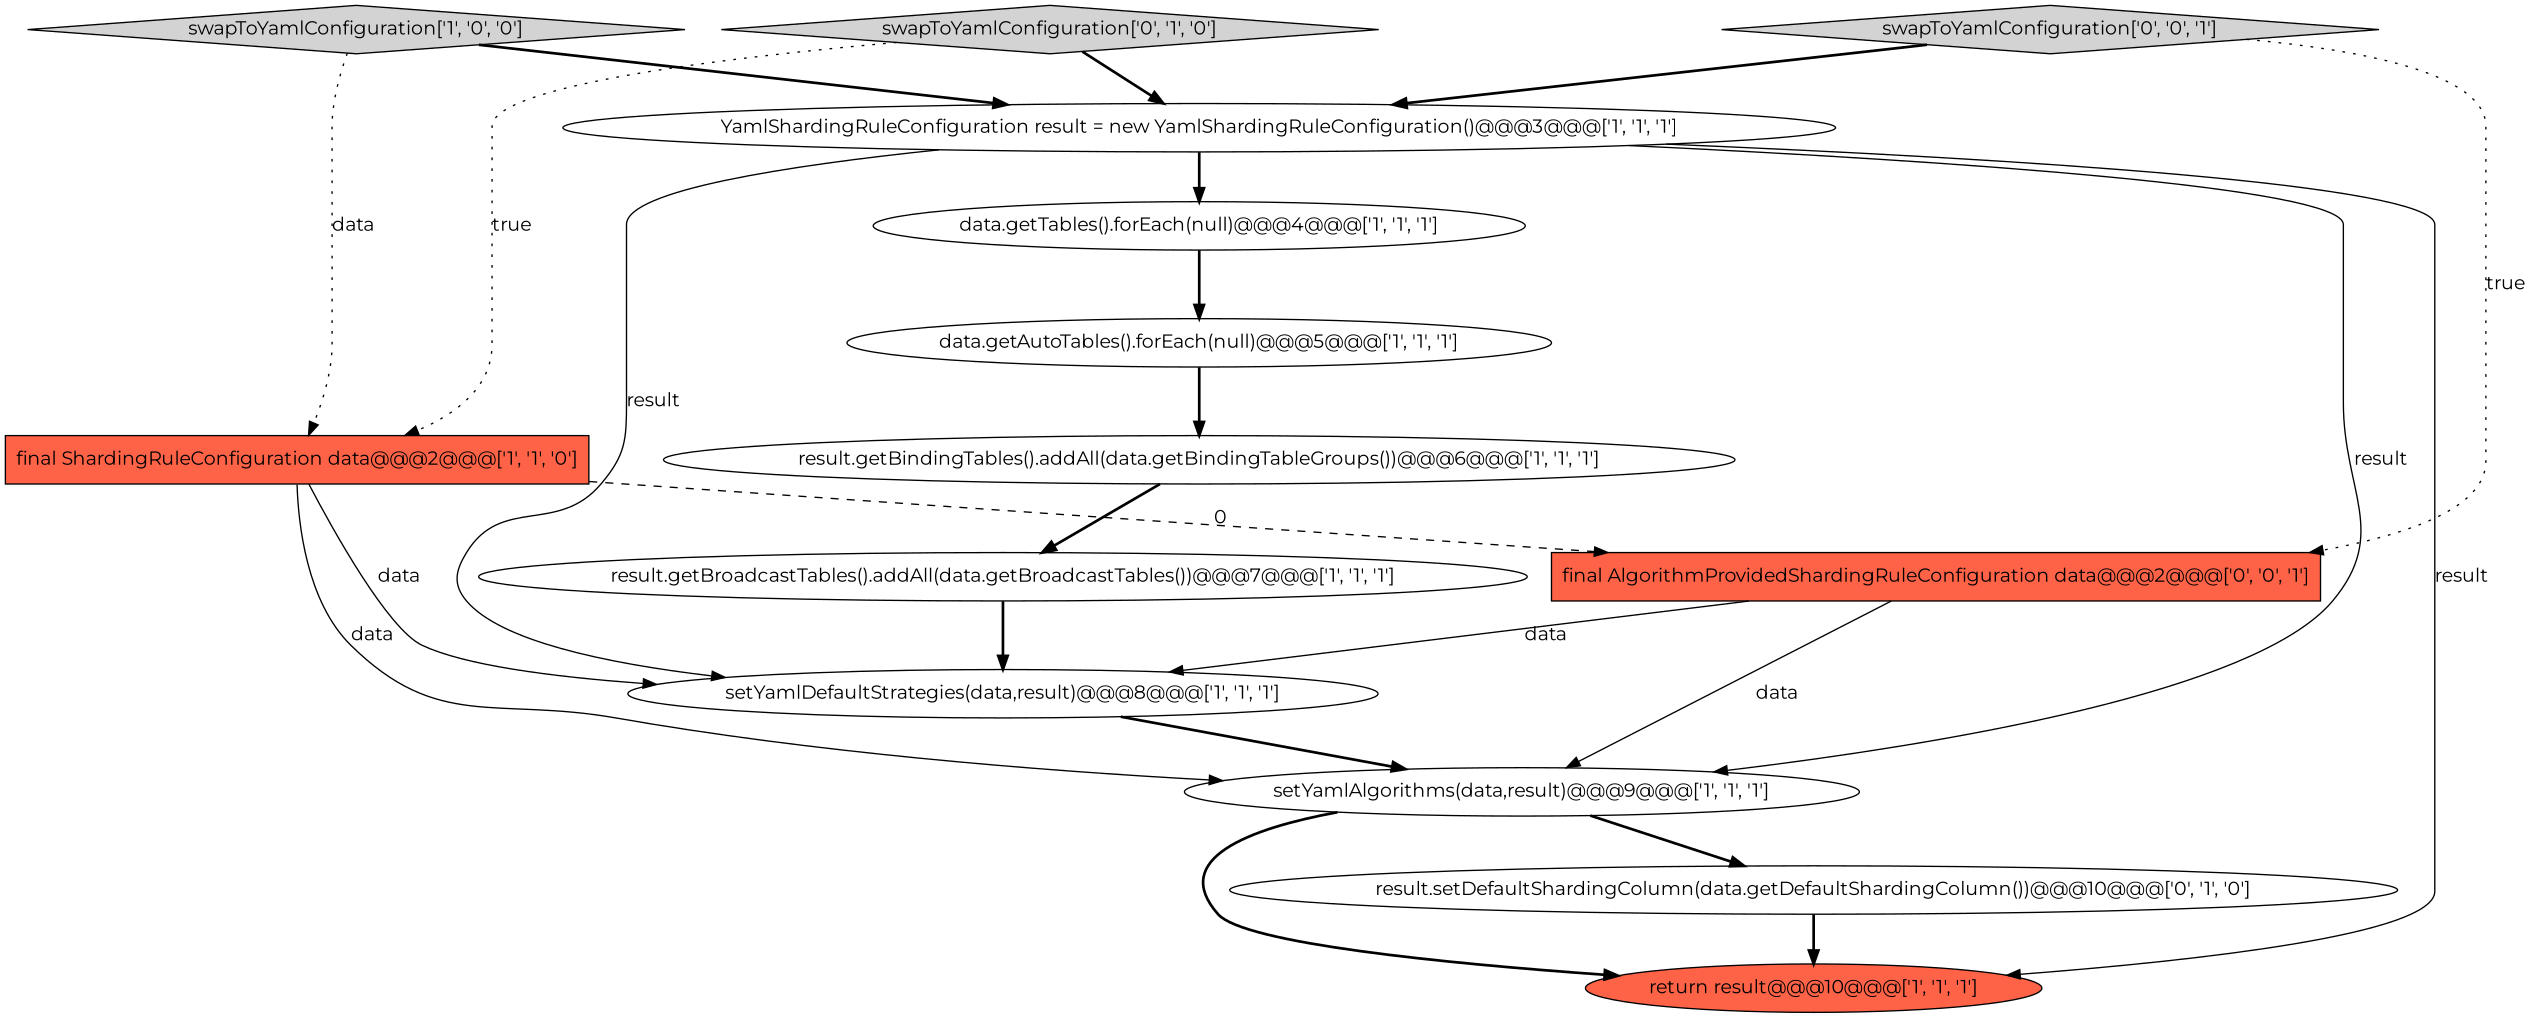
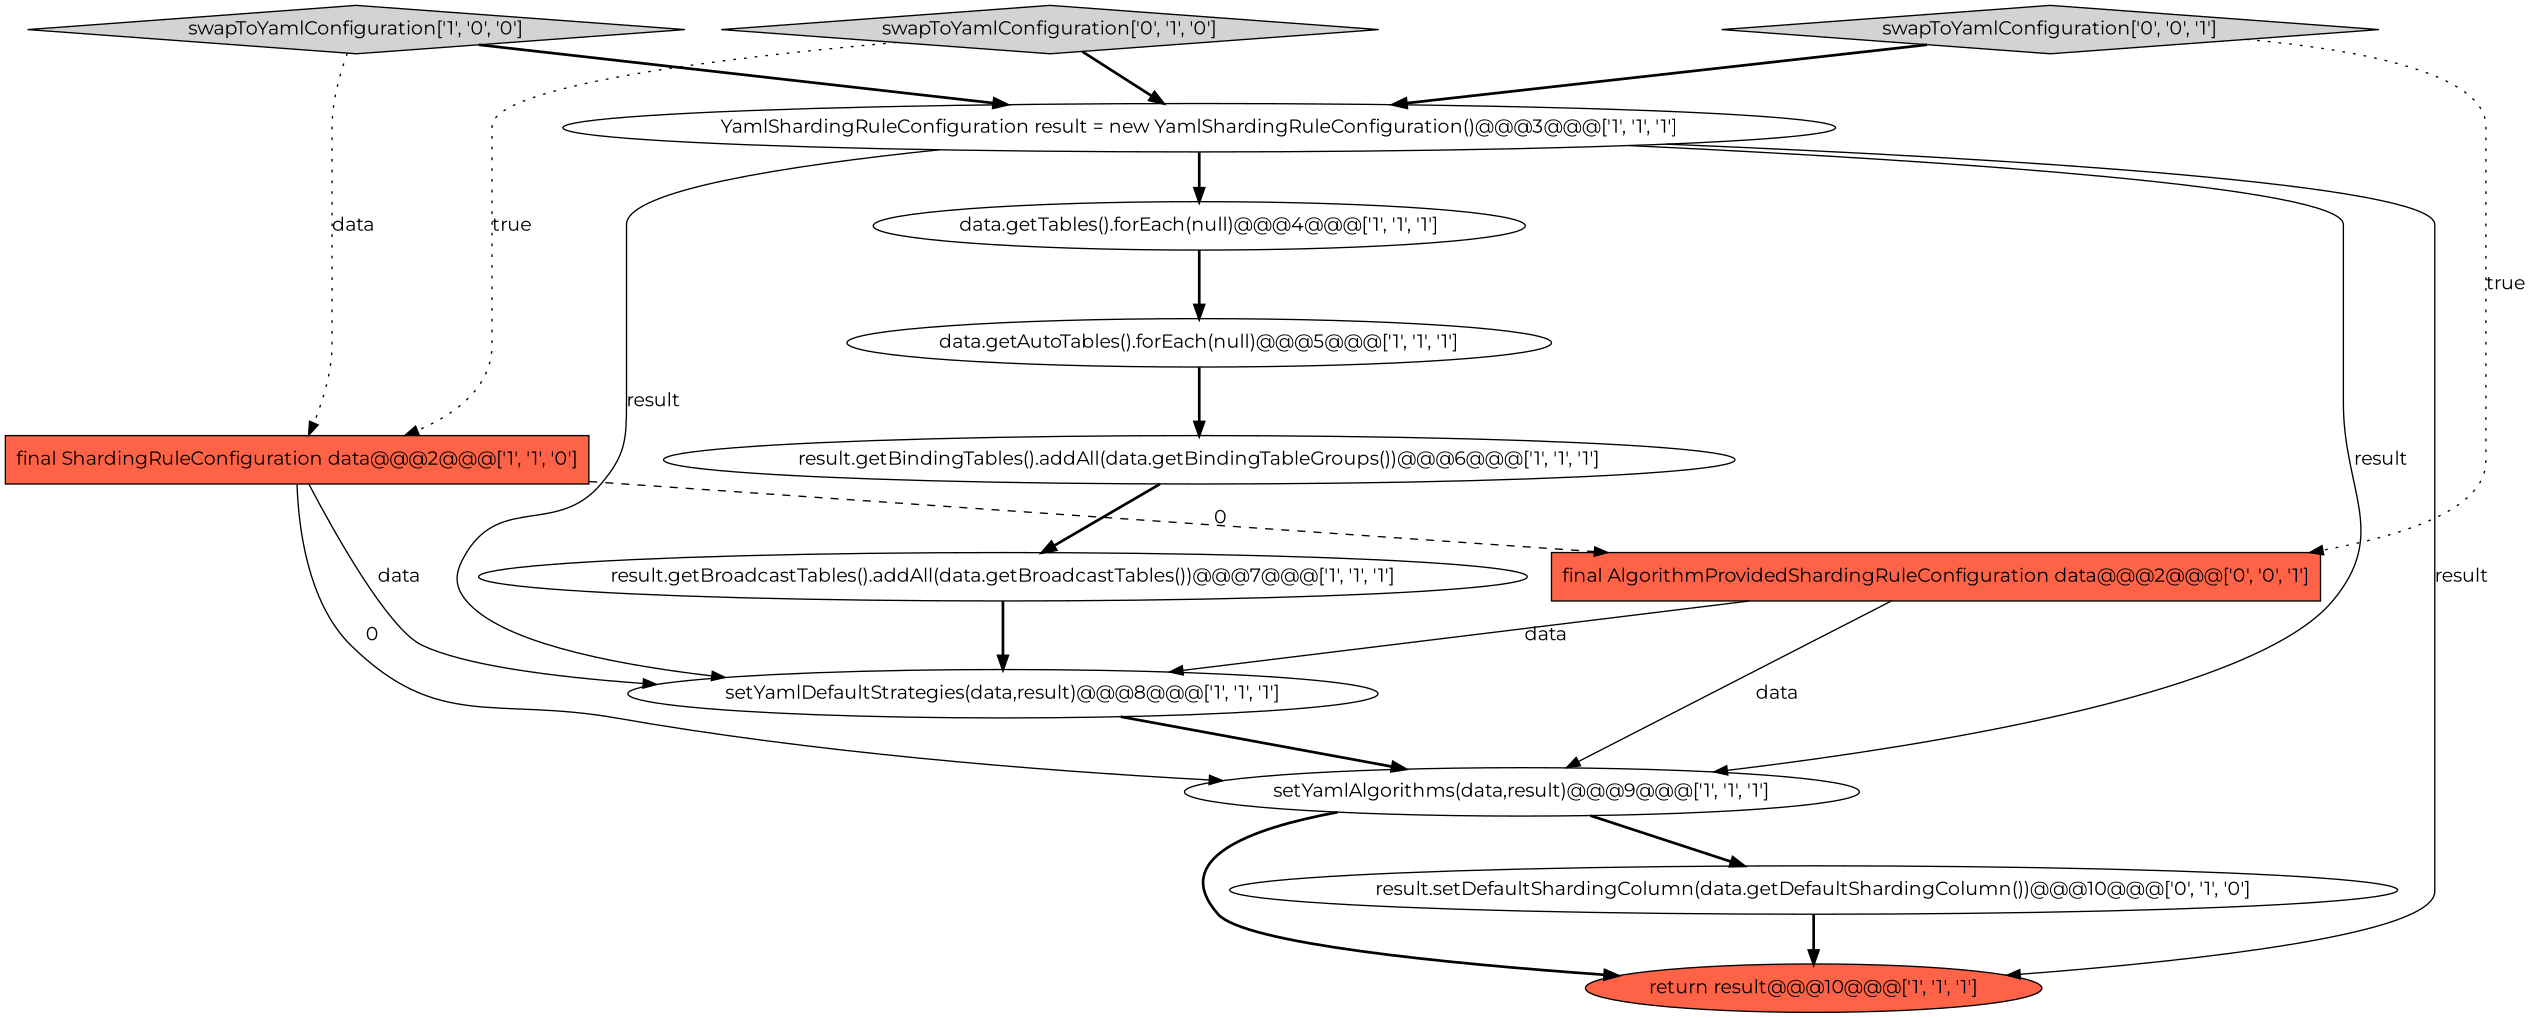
edge "final ShardingRuleConfiguration data@@@2@@@['1', '1', '0']" -> "setYamlAlgorithms(data,result)@@@9@@@['1', '1', '1']": label "data" -> "0"
